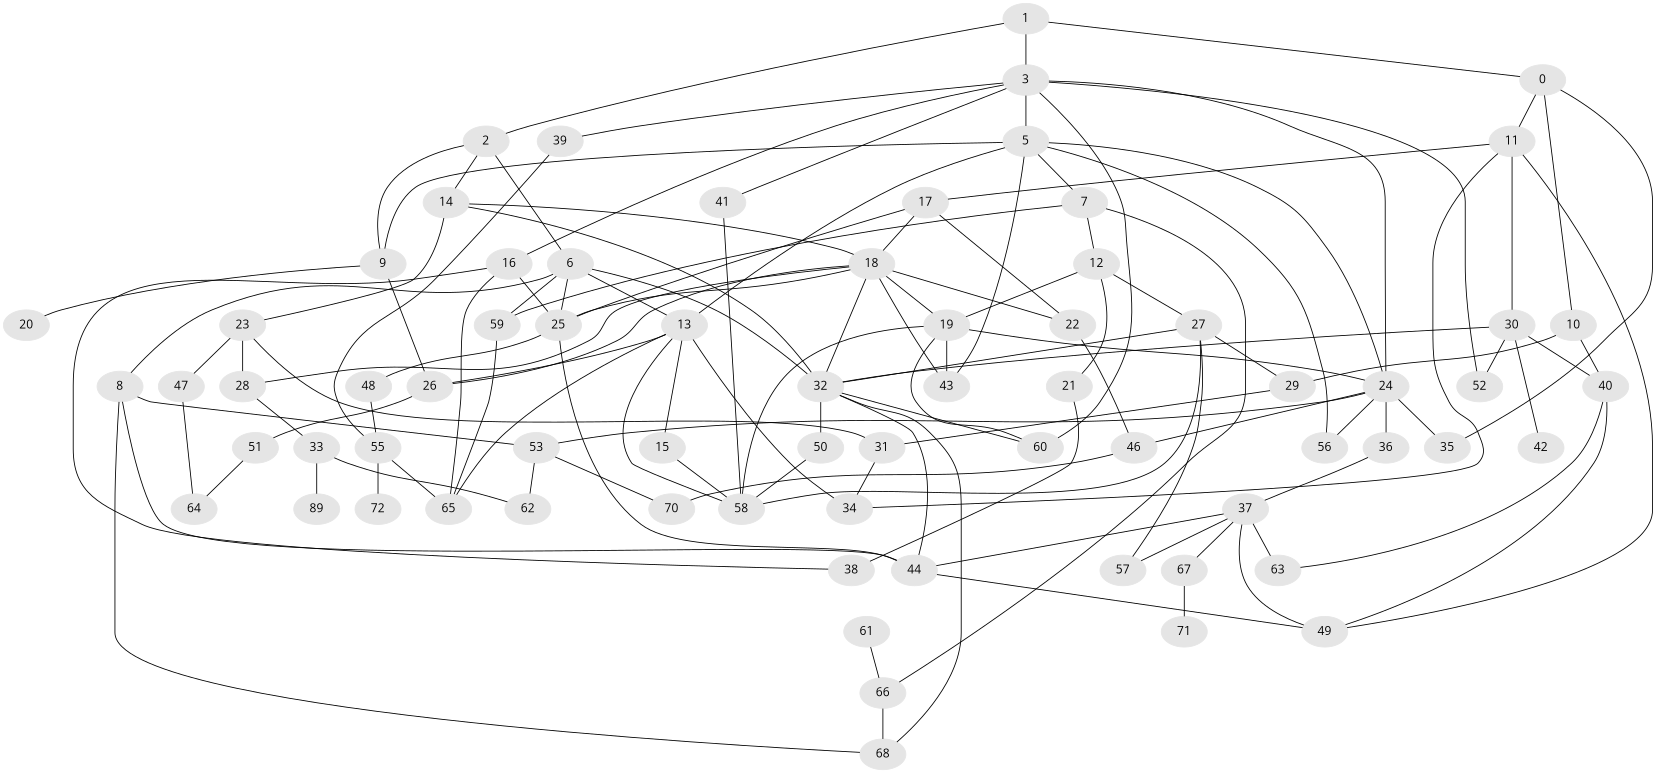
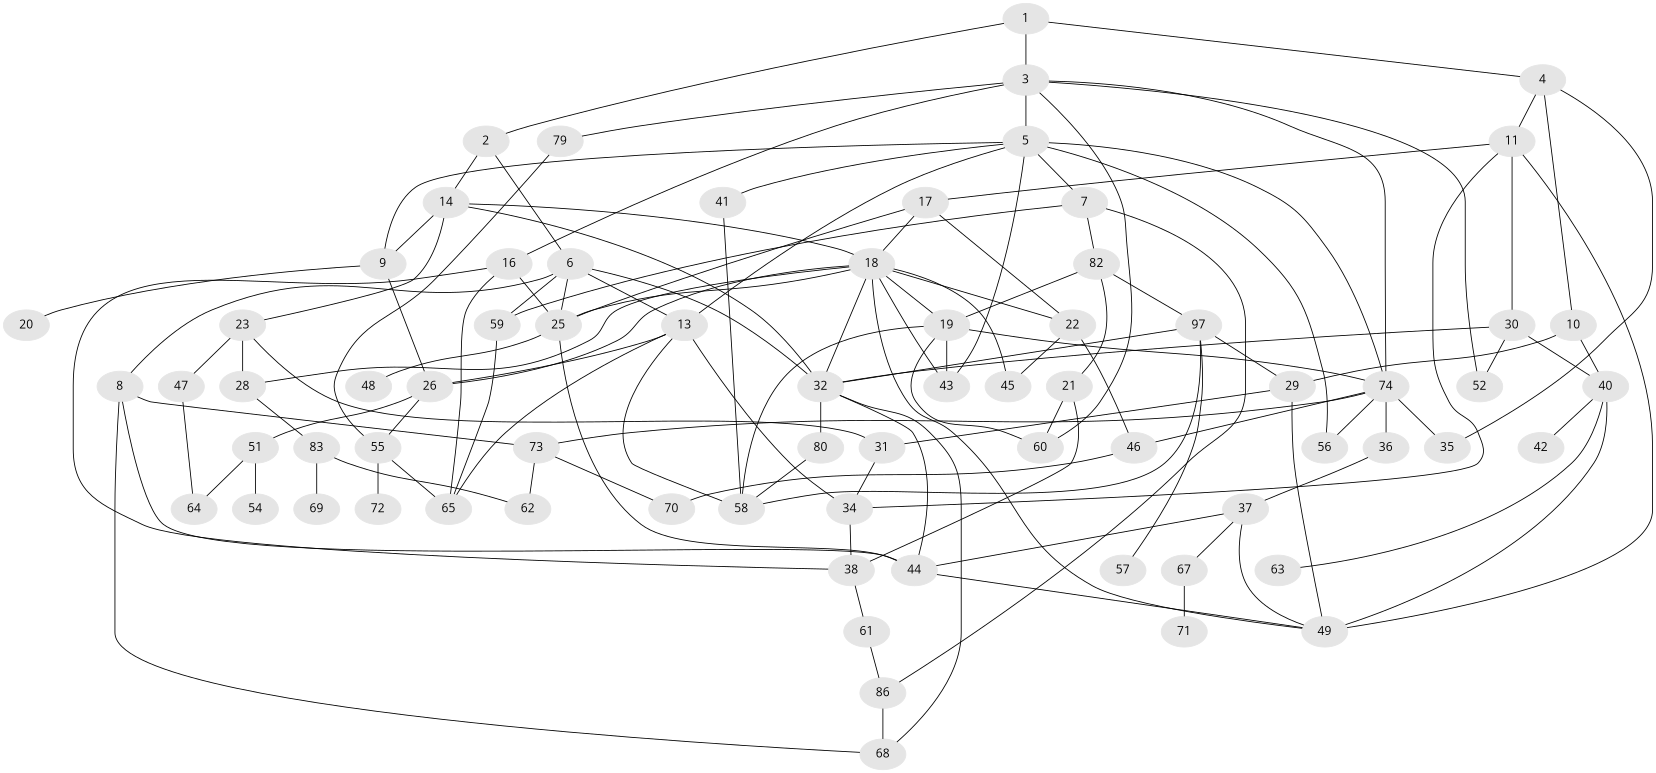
node "0": label "0" -> "4"
edge "3" -- "41": now "5" -- "41"
node "39": label "39" -> "79"
edge "2" -- "9": now "14" -- "9"
node "12": label "12" -> "82"
node "27": label "27" -> "97"
node "45": added
node "24": label "24" -> "74"
edge "30" -- "42": now "40" -- "42"
edge "32" -- "60": now "21" -- "60"
edge "48" -- "55": now "26" -- "55"
node "33": label "33" -> "83"
node "53": label "53" -> "73"
node "15": removed
node "50": label "50" -> "80"
node "54": added
node "89": label "89" -> "69"
edge "29" -- "49": added
edge "18" -- "49": added
edge "34" -- "38": added
edge "37" -- "57": removed
edge "37" -- "63": removed
edge "38" -- "61": added
node "66": label "66" -> "86"
